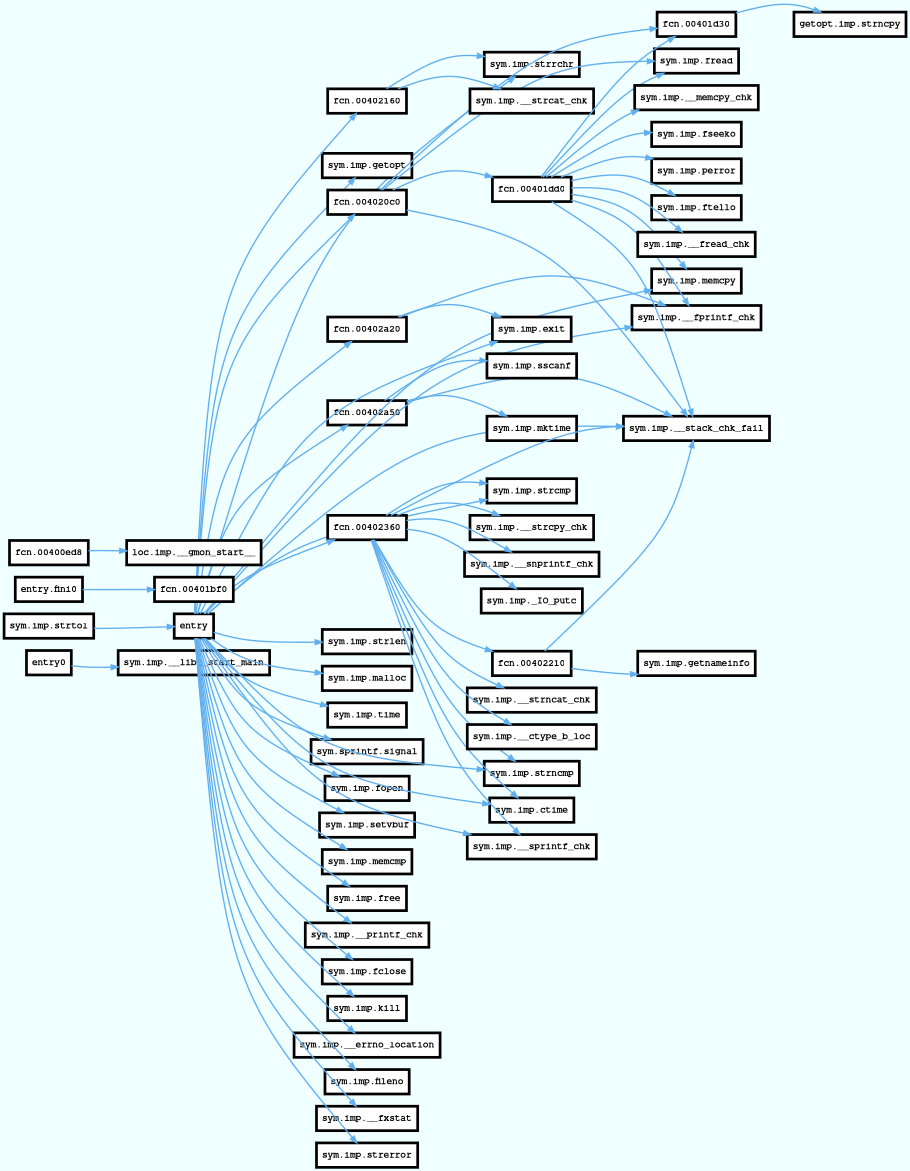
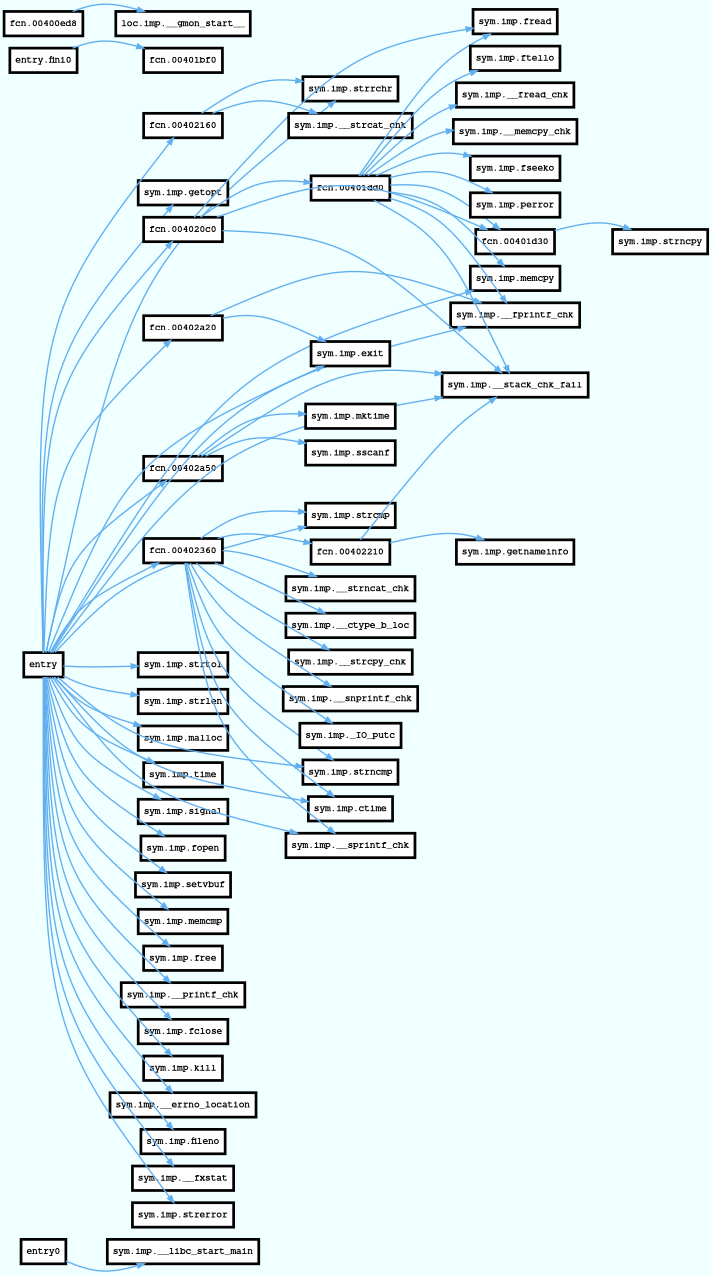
node "getopt.imp.strncpy": label "getopt.imp.strncpy" -> "sym.imp.strncpy"
edge "fcn.00402360" -> "sym.imp.__stack_chk_fail": removed
edge "sym.imp.strtol" -> "entry": reversed
node "sym.sprintf.signal": label "sym.sprintf.signal" -> "sym.imp.signal"
